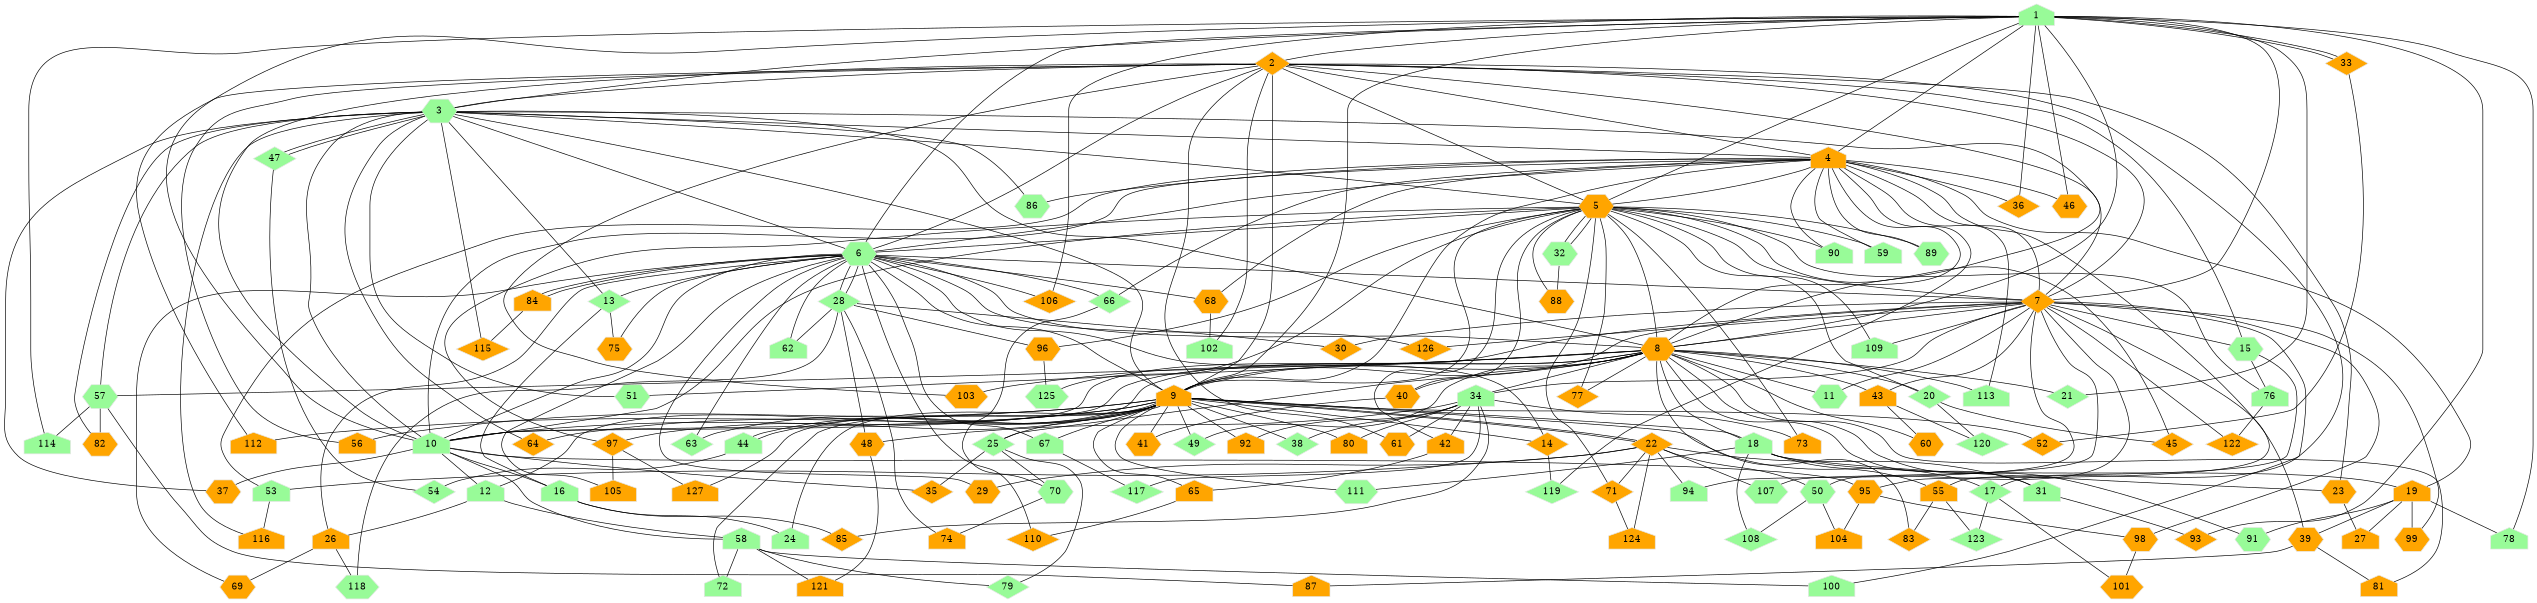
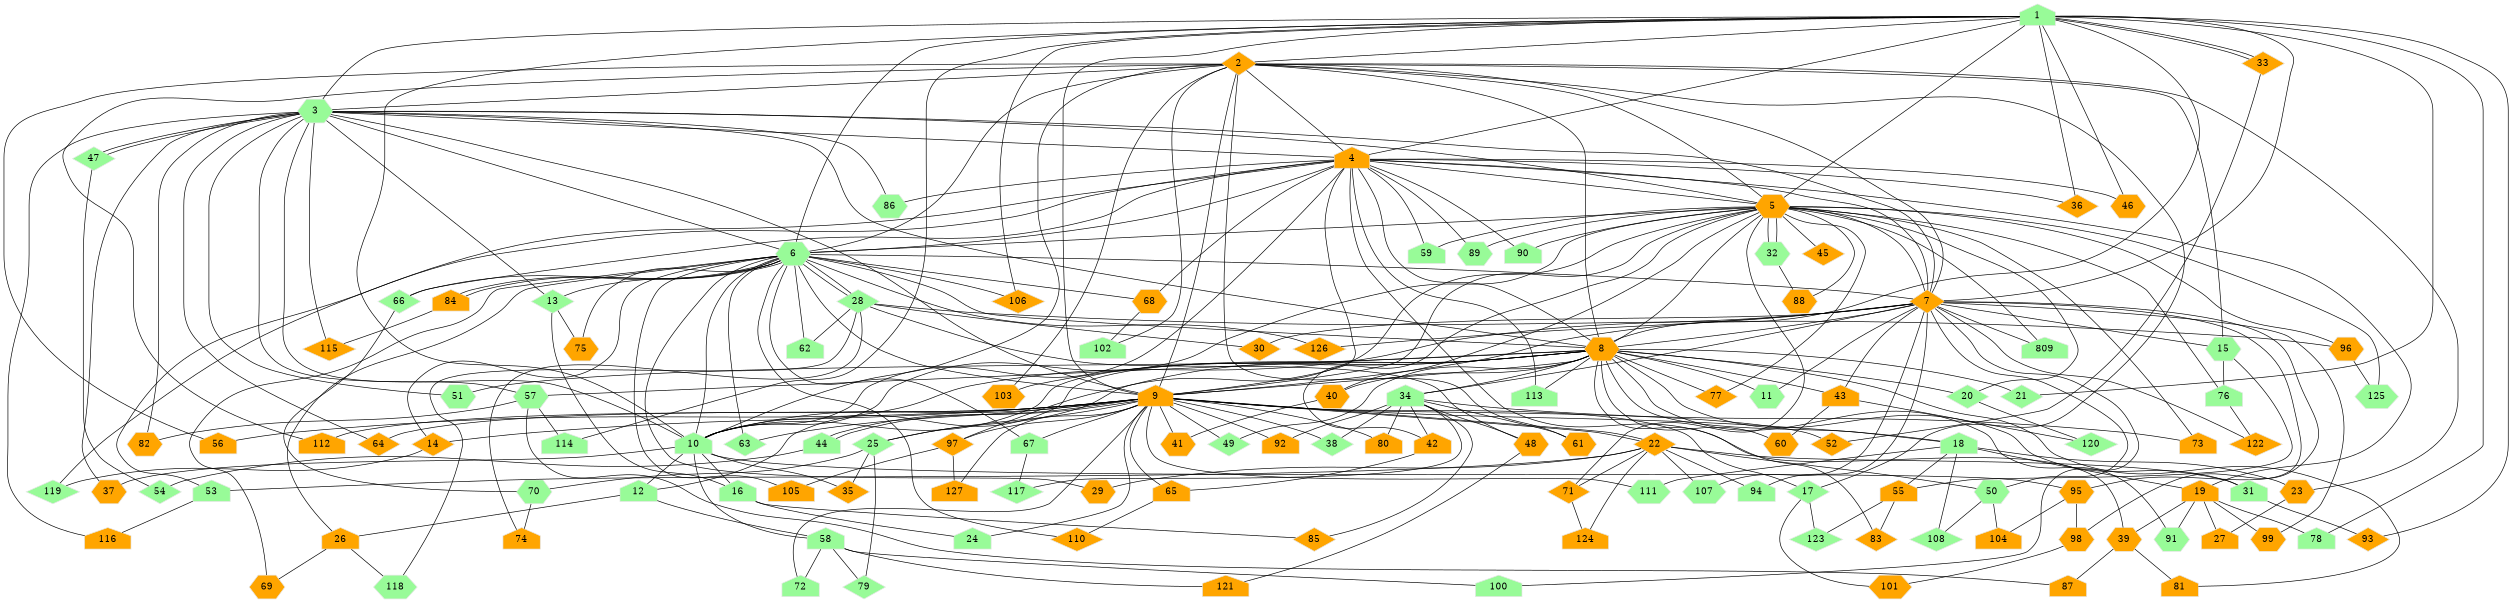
node "109": label "109" -> "809"
edge "20" -- "45": removed
